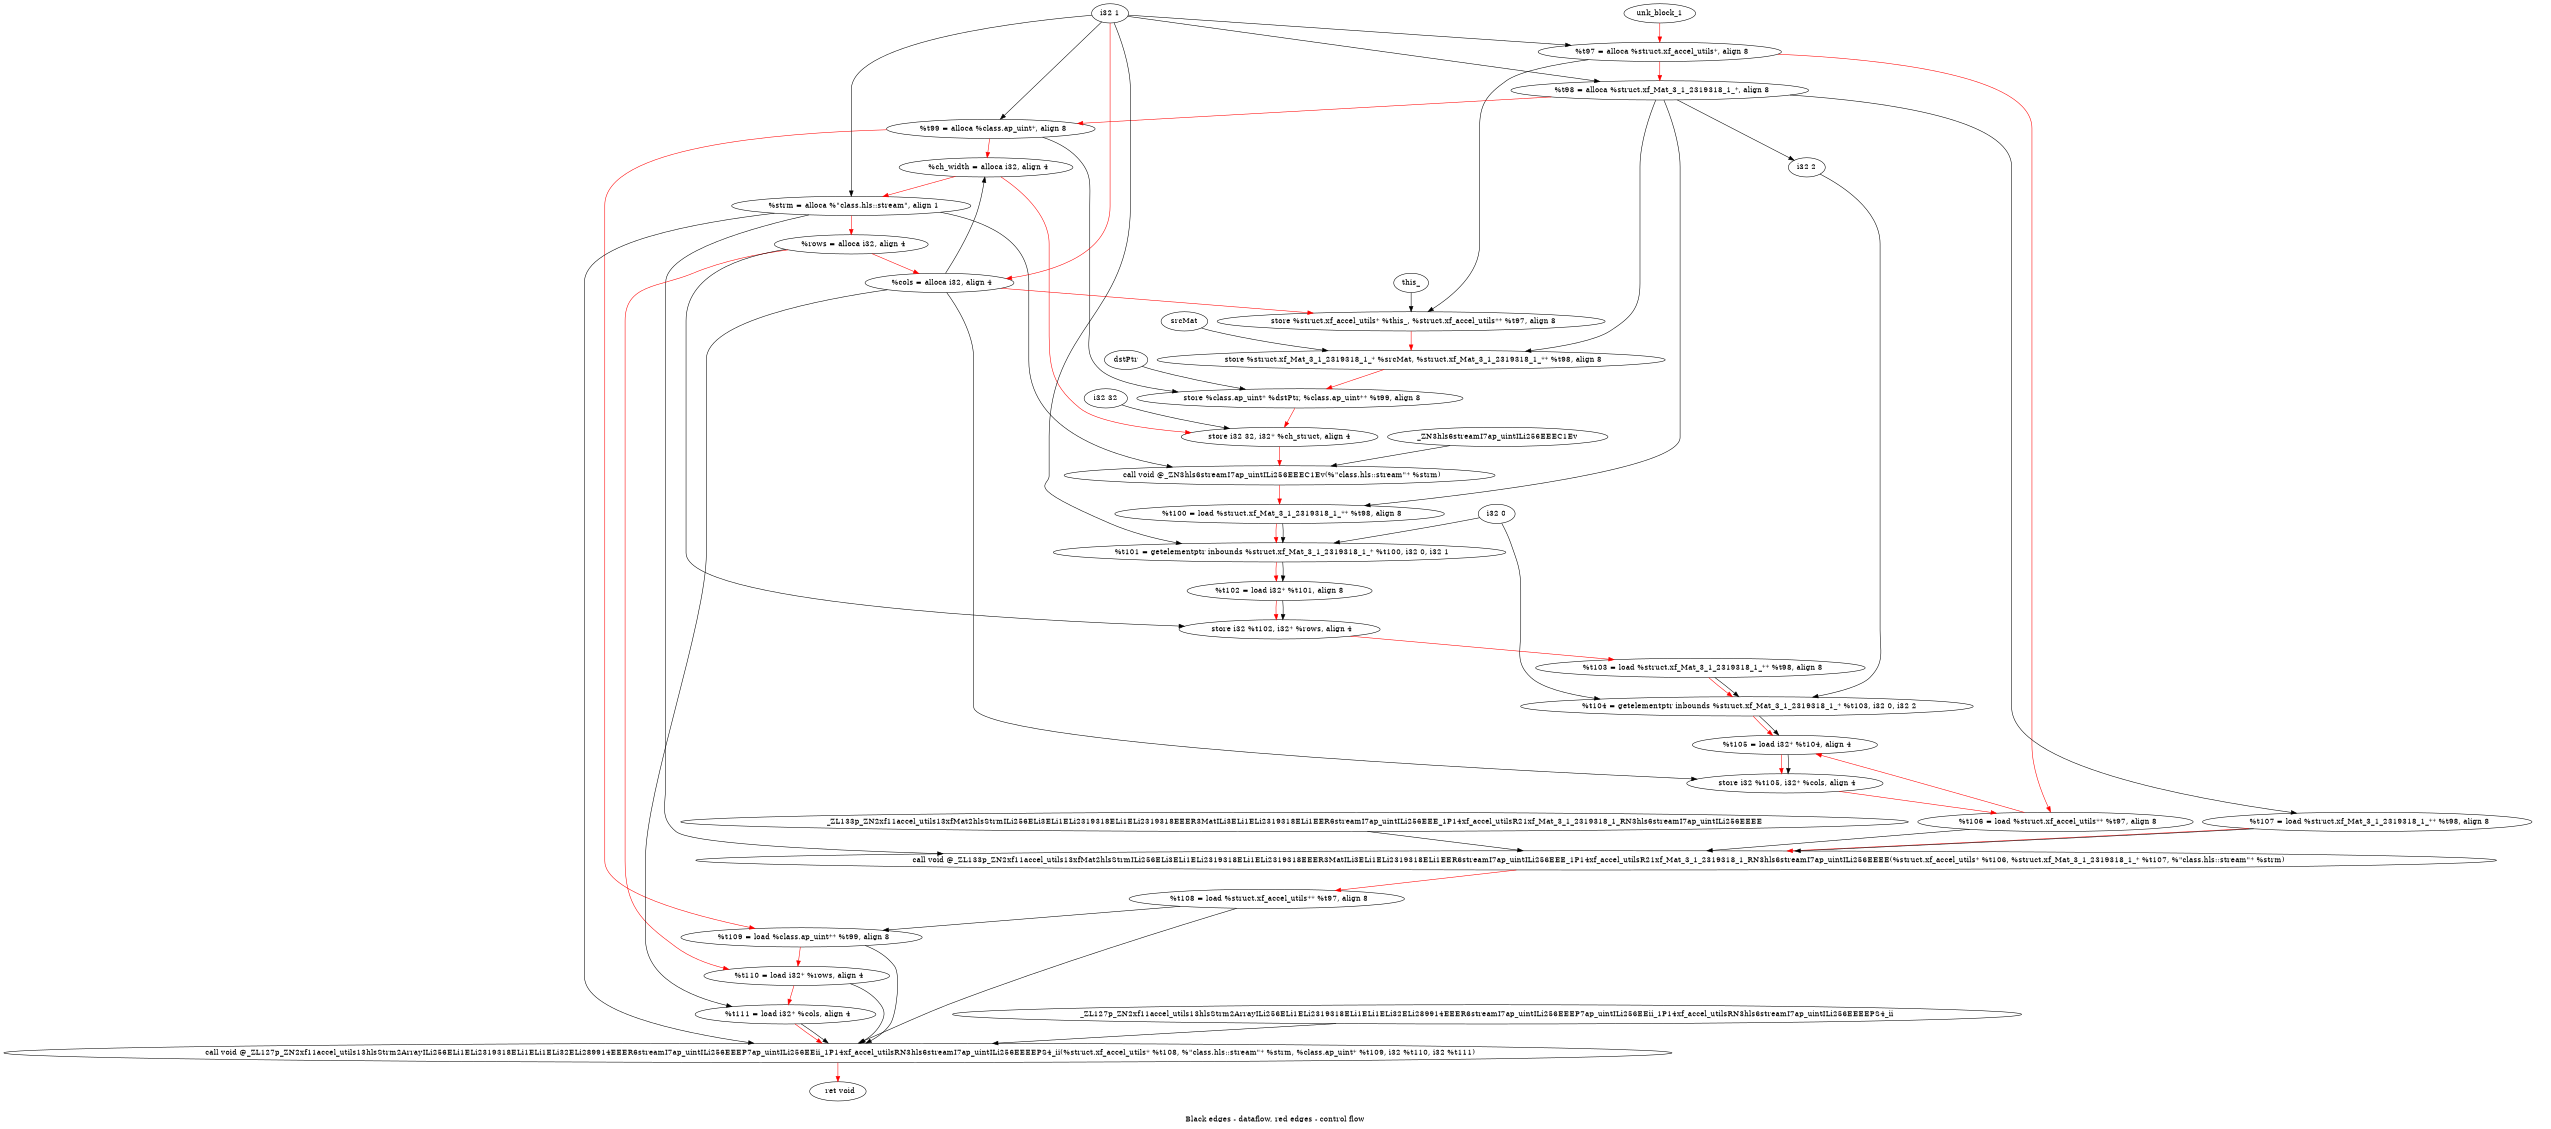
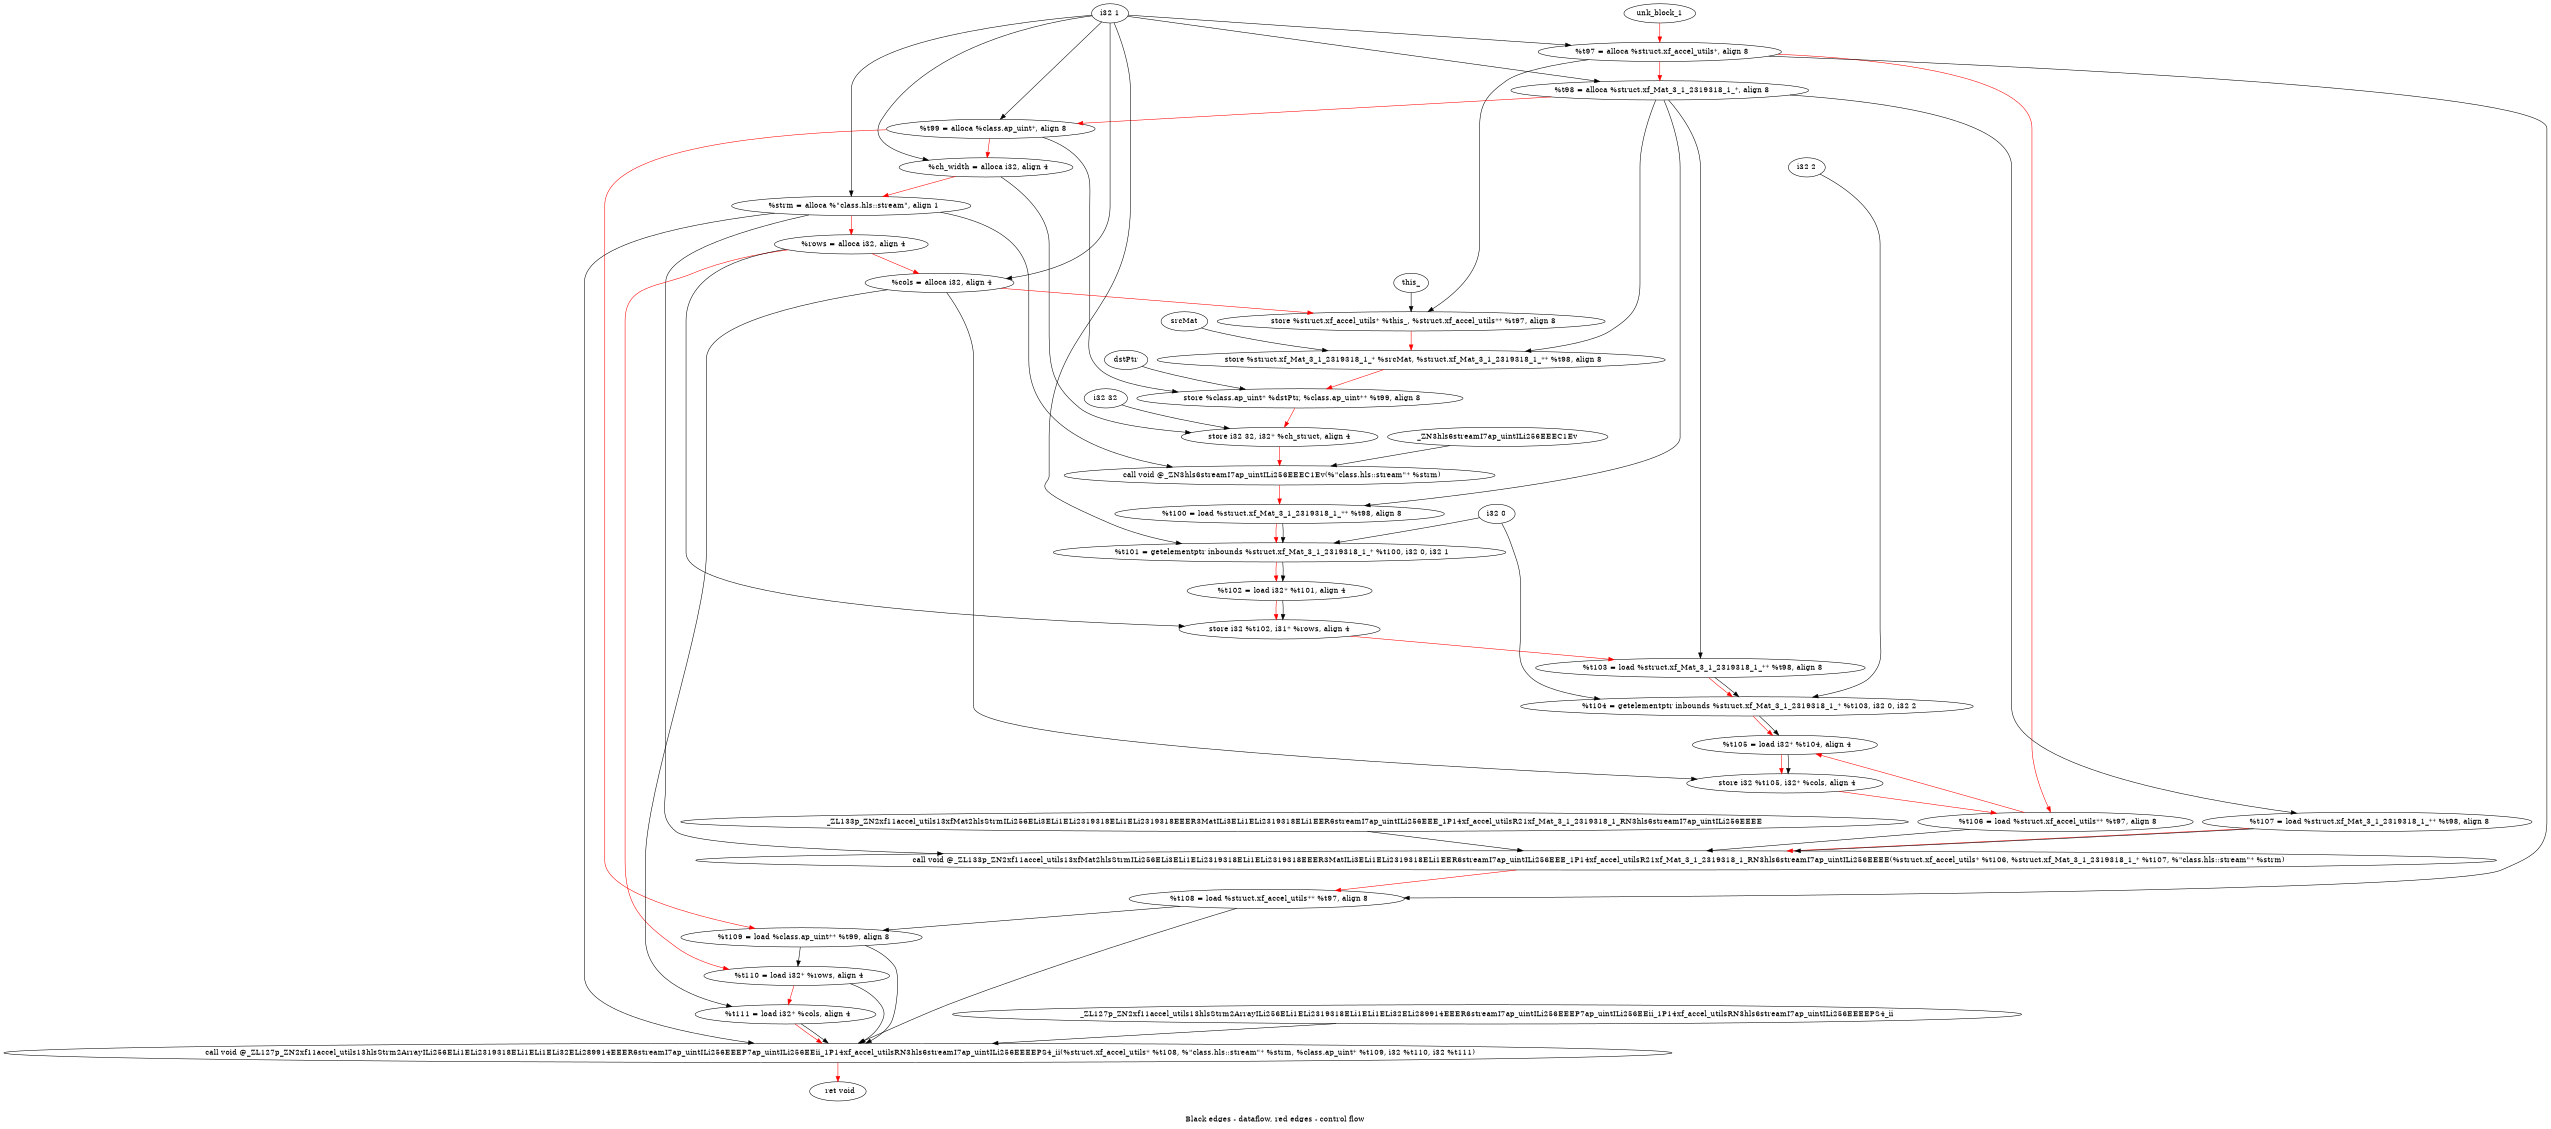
edge "%t98 = alloca %struct.xf_Mat_3_1_2319318_1_*, align 8" -> "i32 2": now "%t98 = alloca %struct.xf_Mat_3_1_2319318_1_*, align 8" -> "%t103 = load %struct.xf_Mat_3_1_2319318_1_** %t98, align 8"
edge "i32 1" -> "%cols = alloca i32, align 4": color red -> black
edge "%cols = alloca i32, align 4" -> "%ch_width = alloca i32, align 4": now "i32 1" -> "%ch_width = alloca i32, align 4"
edge "%ch_width = alloca i32, align 4" -> "store i32 32, i32* %ch_struct, align 4": color red -> black
node "%t102 = load i32* %t101, align 8": label "%t102 = load i32* %t101, align 8" -> "%t102 = load i32* %t101, align 4"
node "store i32 %t102, i32* %rows, align 4": label "store i32 %t102, i32* %rows, align 4" -> "store i32 %t102, i31* %rows, align 4"
edge "%t97 = alloca %struct.xf_accel_utils*, align 8" -> "%t108 = load %struct.xf_accel_utils** %t97, align 8": added
edge "%t109 = load %class.ap_uint** %t99, align 8" -> "%t110 = load i32* %rows, align 4": color red -> black
